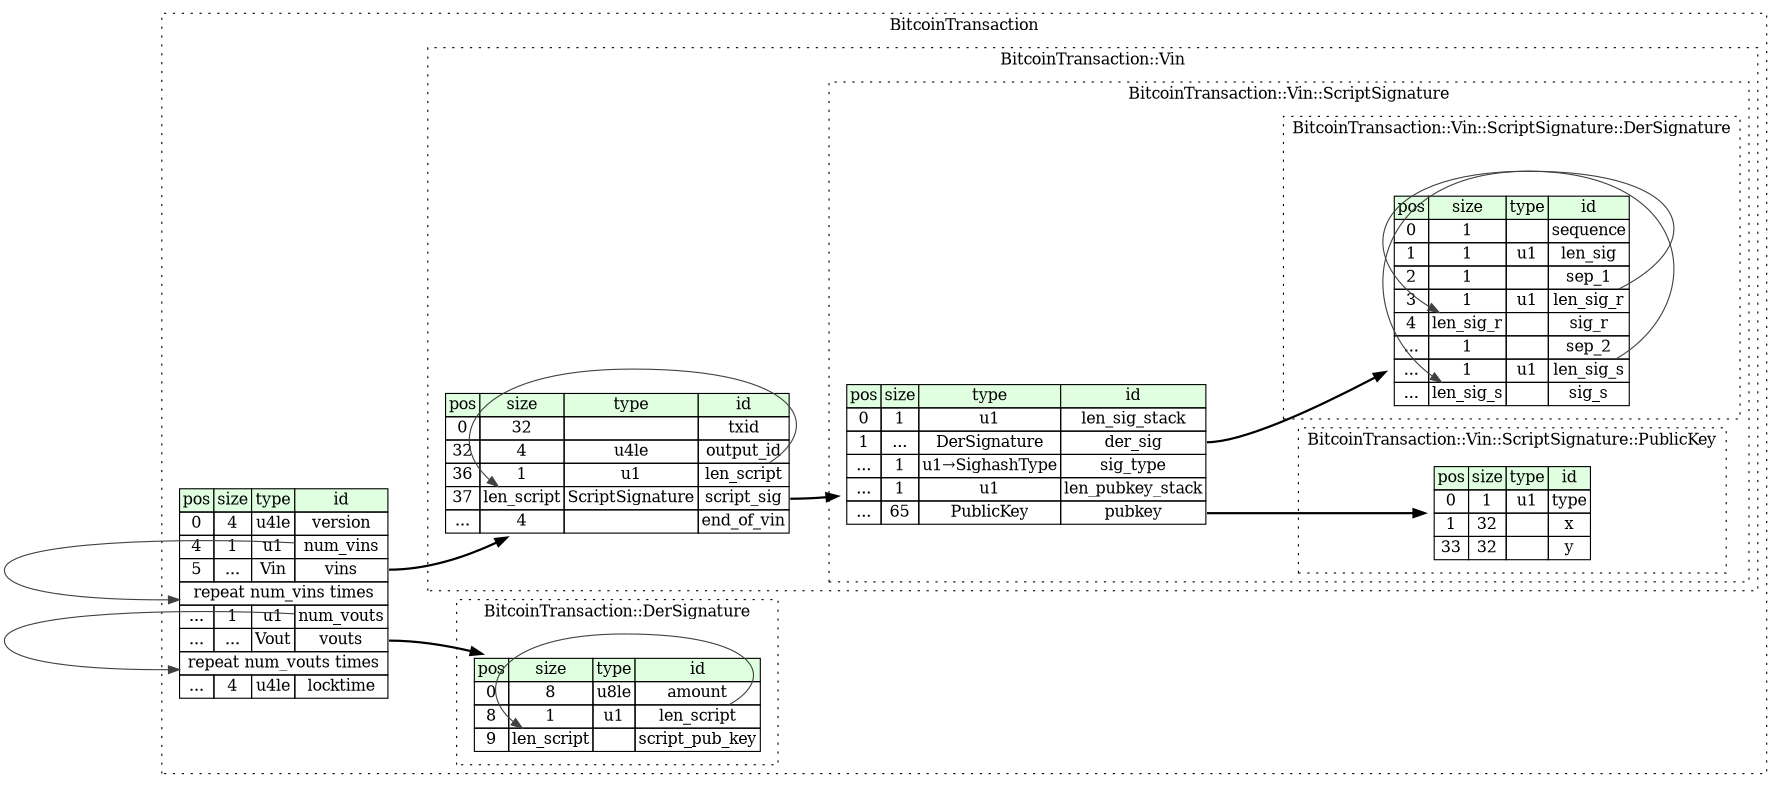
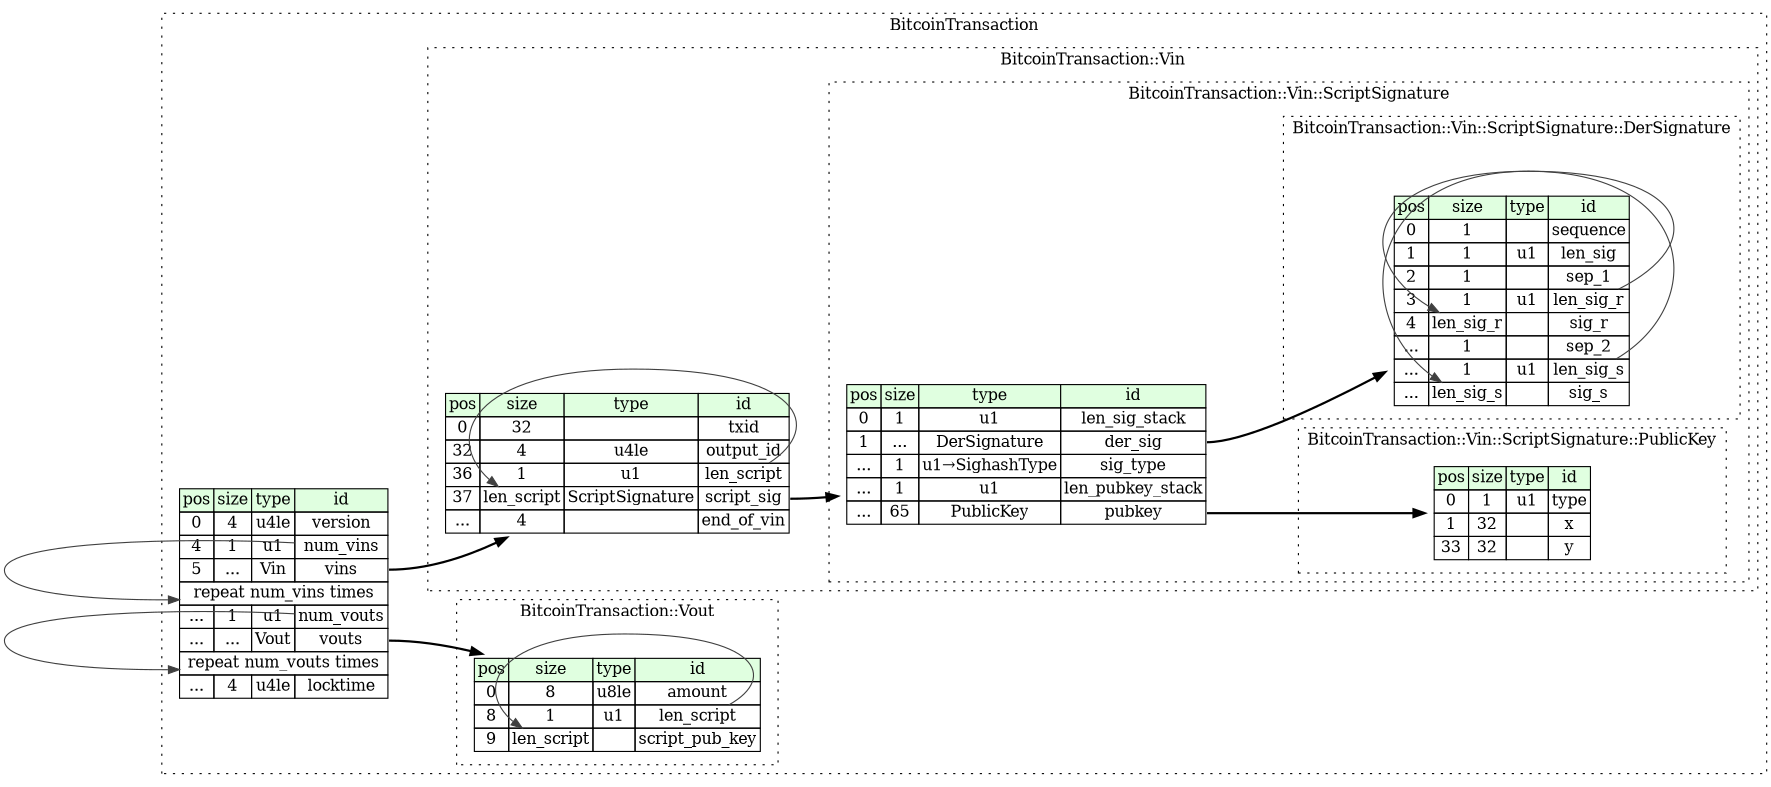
cluster "BitcoinTransaction::DerSignature": label "BitcoinTransaction::DerSignature" -> "BitcoinTransaction::Vout"
